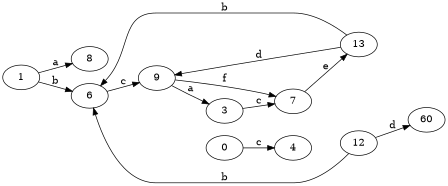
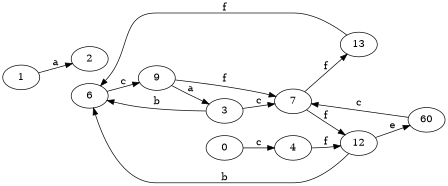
edge "13" -> "6": label "b" -> "f"
node "8": label "8" -> "2"
edge "13" -> "9": removed, label "d"
edge "7" -> "13": label "e" -> "f"
edge "1" -> "6": now "3" -> "6"
edge "60" -> "7": added, label "c"
edge "7" -> "12": added, label "f"
edge "12" -> "60": label "d" -> "e"
edge "4" -> "12": added, label "f"
